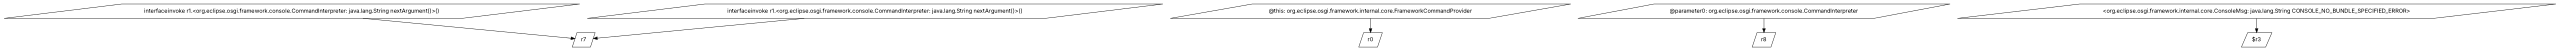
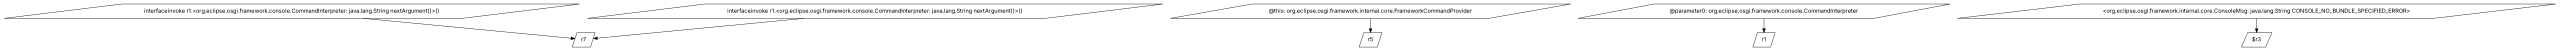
node "r0": label "r0" -> "r5"
node "r8": label "r8" -> "r1"
